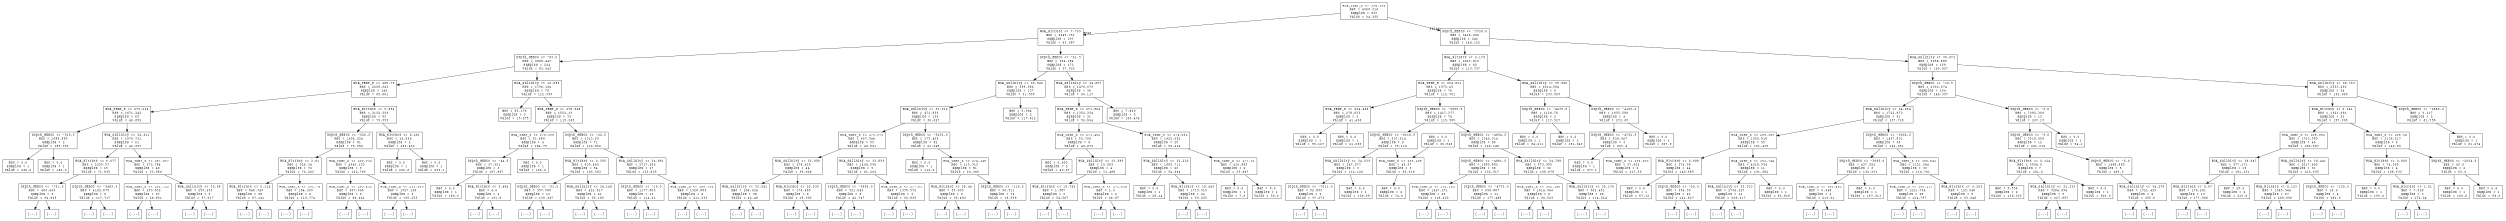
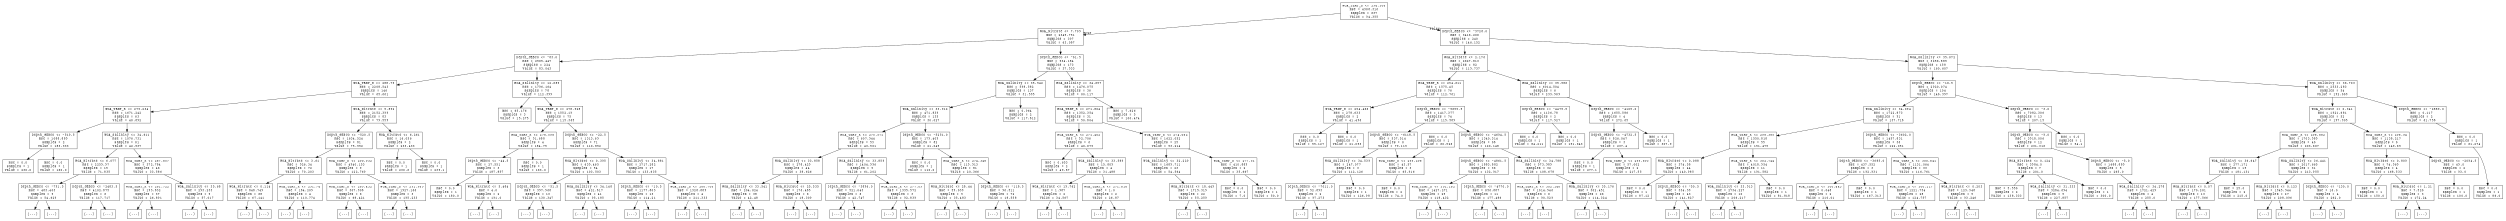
edge "WOA_Nitrate <= 0.124 mse = 3984.0 samples = 7 value = 201.0" -> "mse = 5.556 samples = 2 value = 138.333": reversed
edge "Depth_GEBCO <= -2094.5 mse = 49.0 samples = 2 value = 93.0" -> "mse = 0.0 samples = 1 value = 86.0": now "mse = 0.0 samples = 1 value = 61.274" -> "mse = 0.0 samples = 1 value = 86.0"
node "mse = 0.0 samples = 1 value = 28.14": removed
